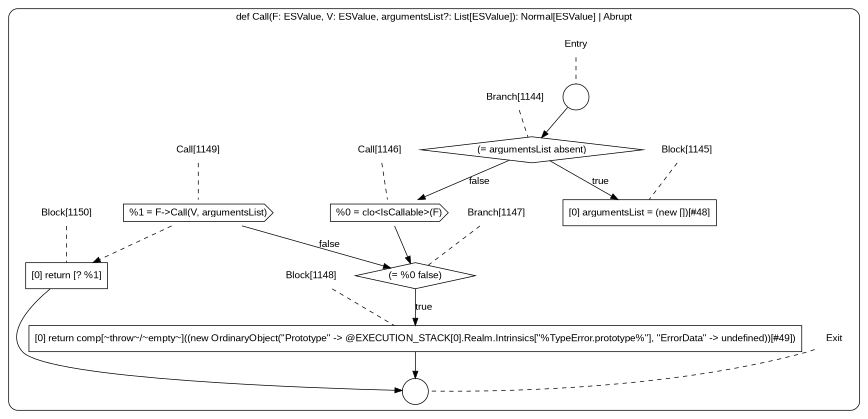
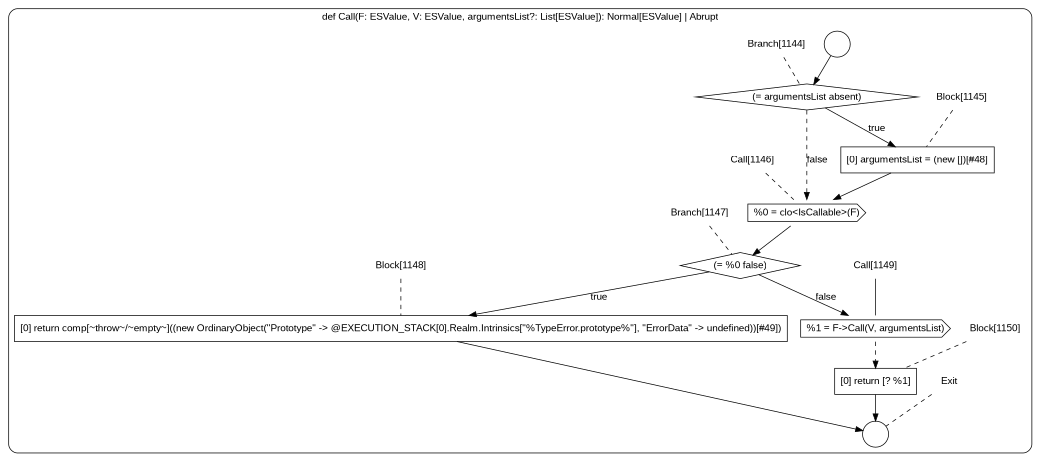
node "Entry": removed
edge "(= argumentsList absent)" -> "%0 = clo<IsCallable>(F)": style solid -> dashed
edge "Call[1149]" -- "%1 = F->Call(V, argumentsList)": style dashed -> solid
edge "[0] argumentsList = (new [])[#48]" -> "%0 = clo<IsCallable>(F)": added
edge "%1 = F->Call(V, argumentsList)" -> "(= %0 false)": reversed
